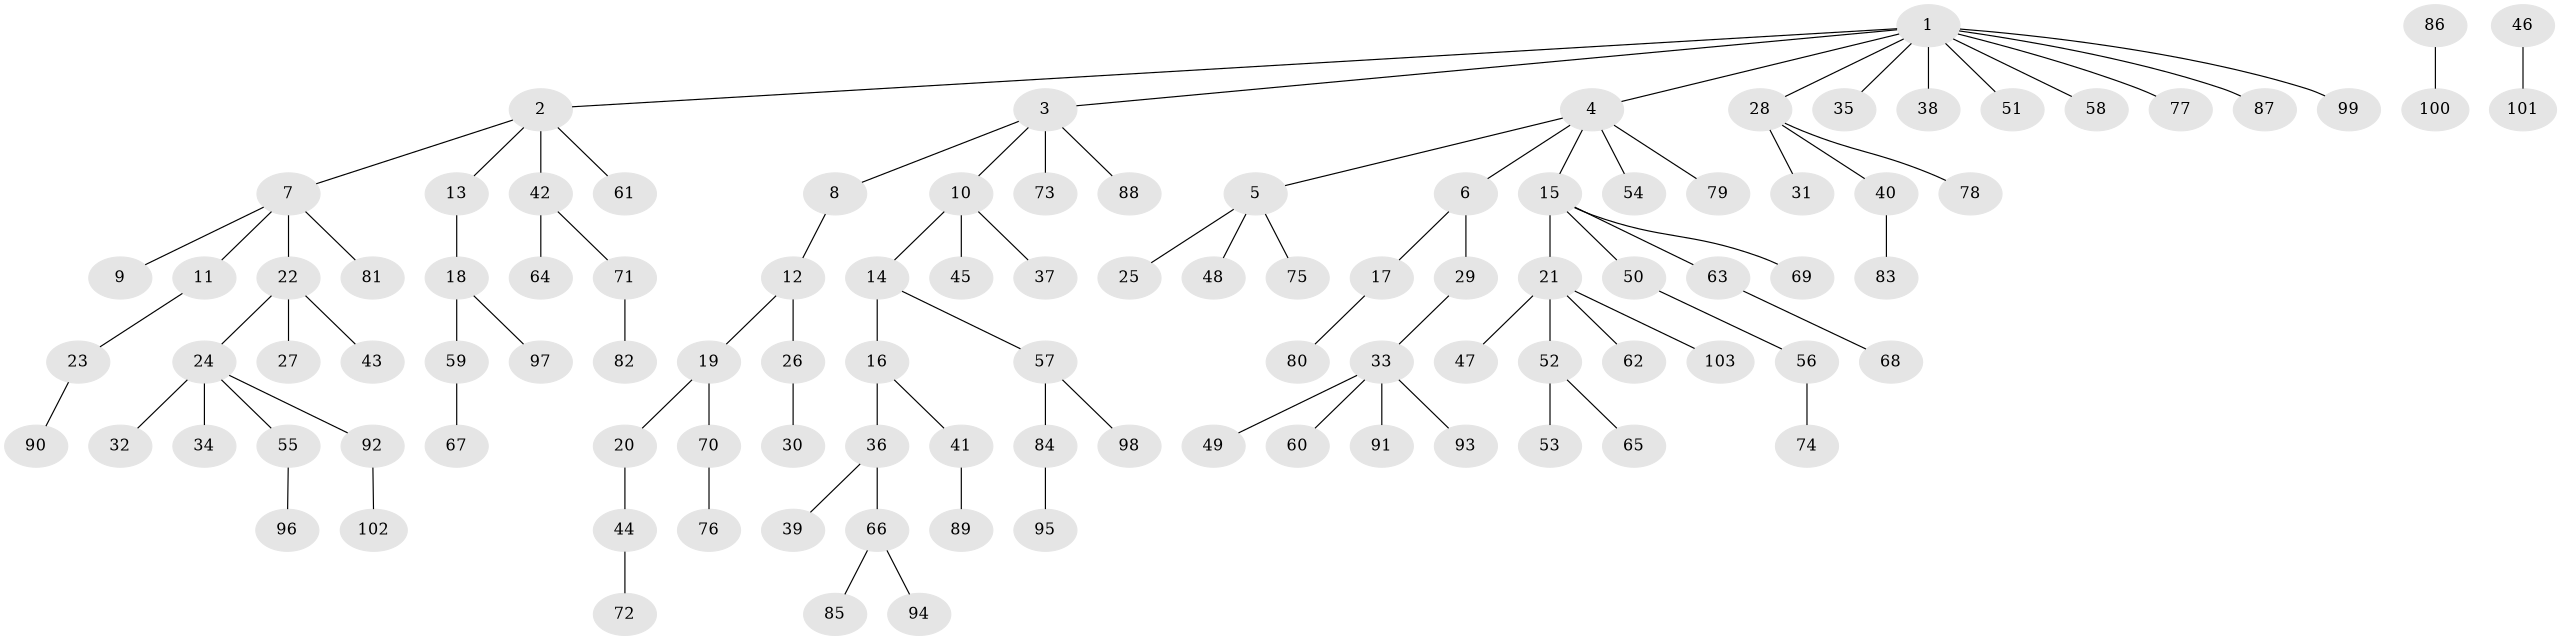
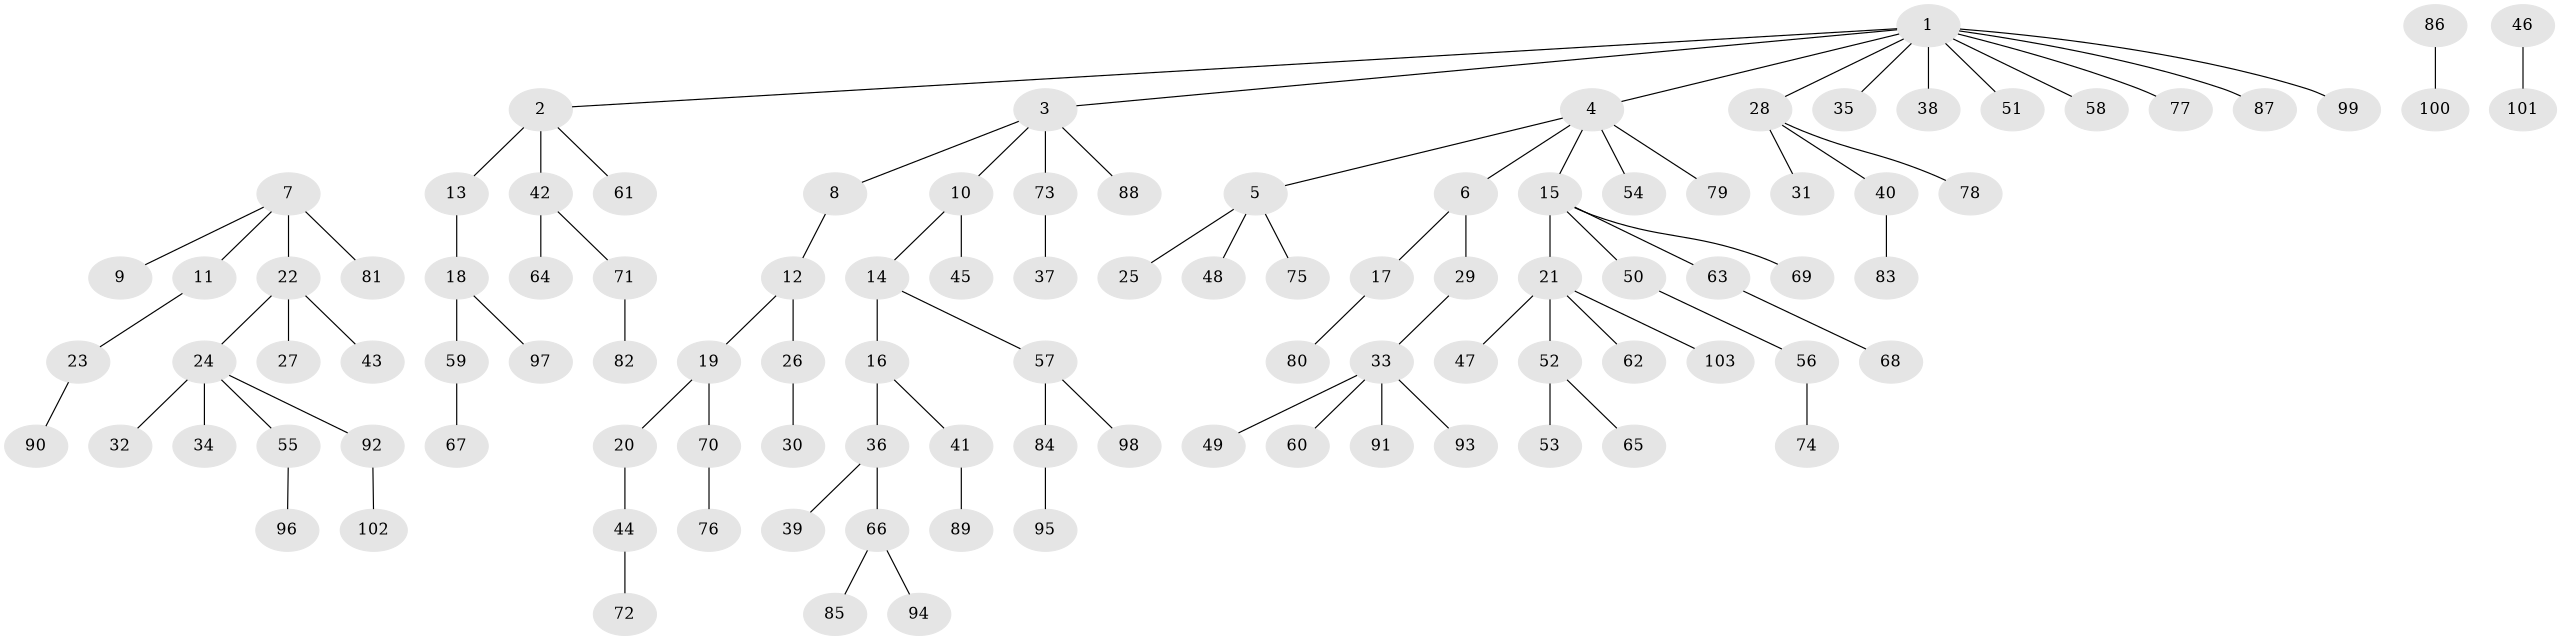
edge "2" -- "7": removed
edge "10" -- "37": now "73" -- "37"
